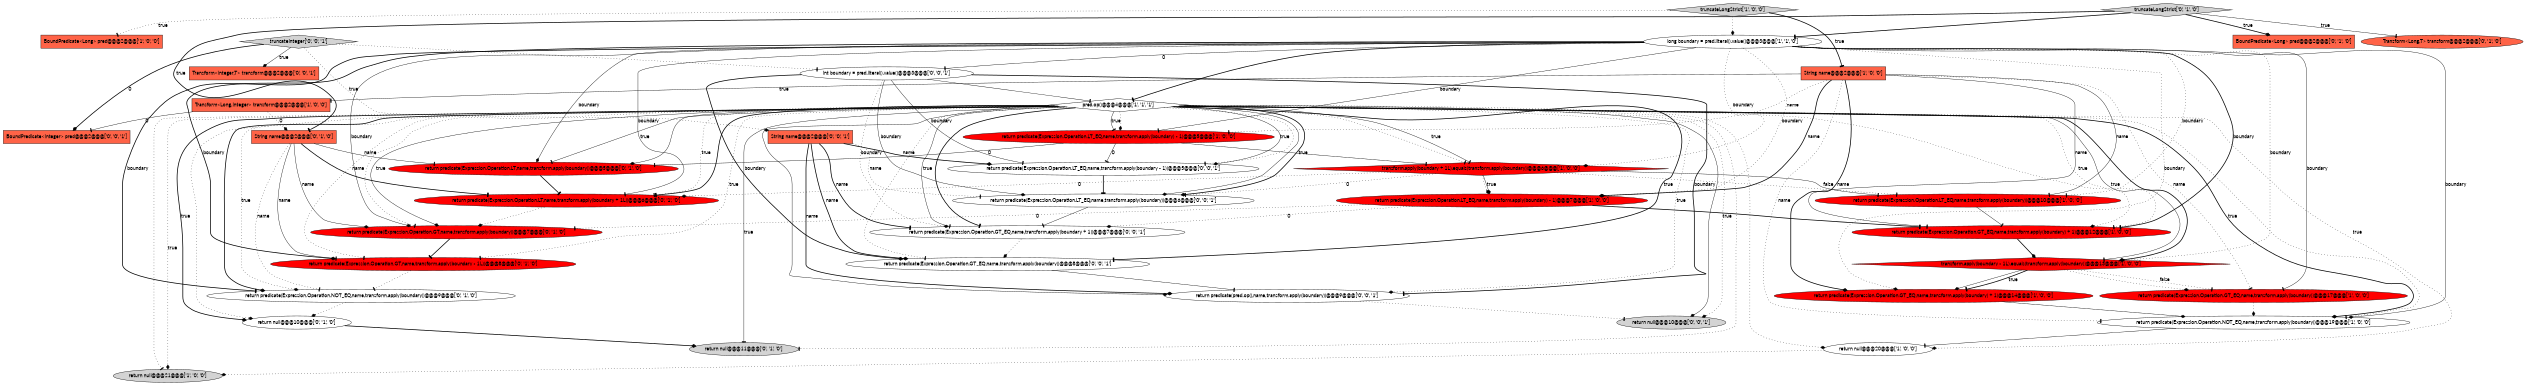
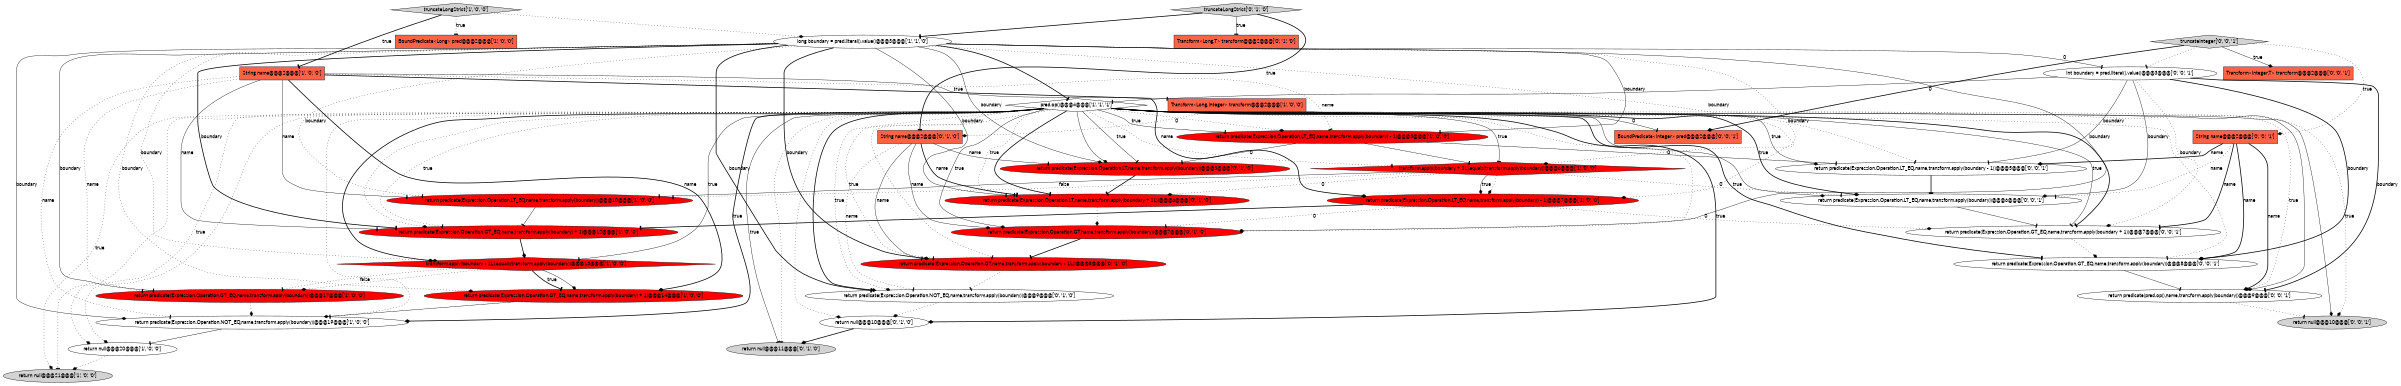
node "BoundPredicate<Long> pred@@@2@@@['0', '1', '0']": removed
node "Transform<Long,T> transform@@@2@@@['0', '1', '0']": shape ellipse -> box
